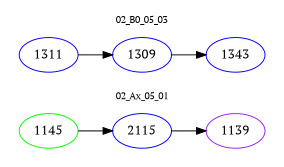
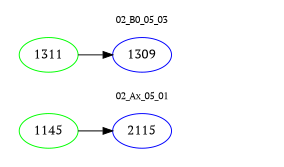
node "1311": color blue -> green
node "1343": removed
node "1139": removed
